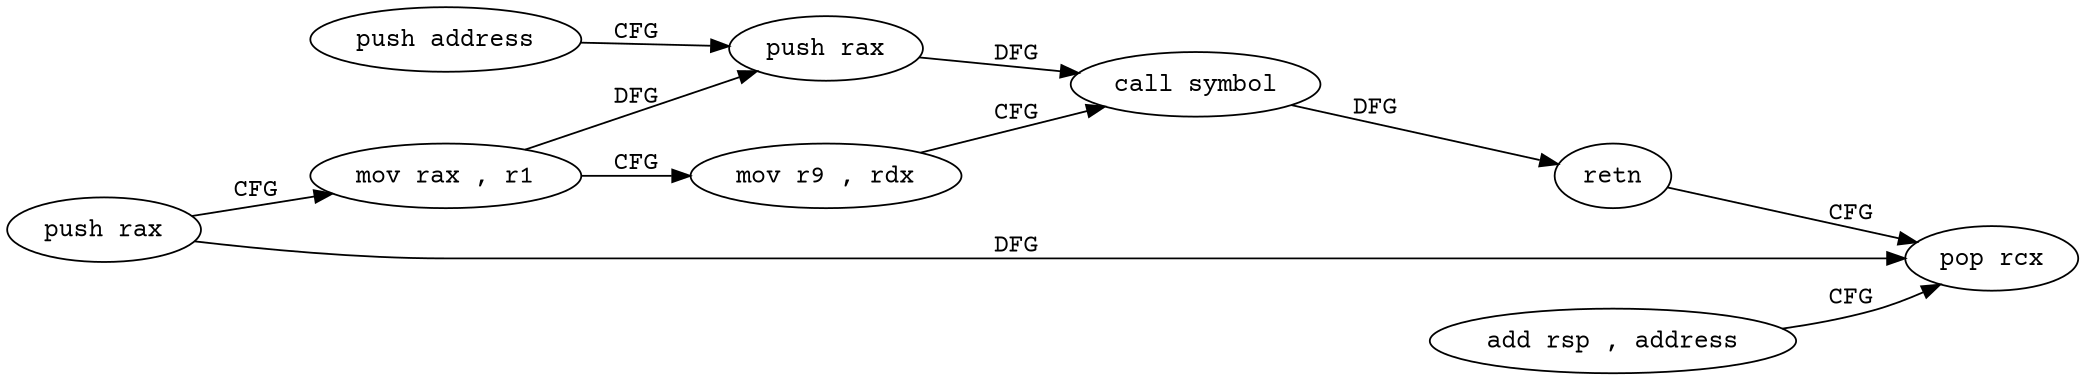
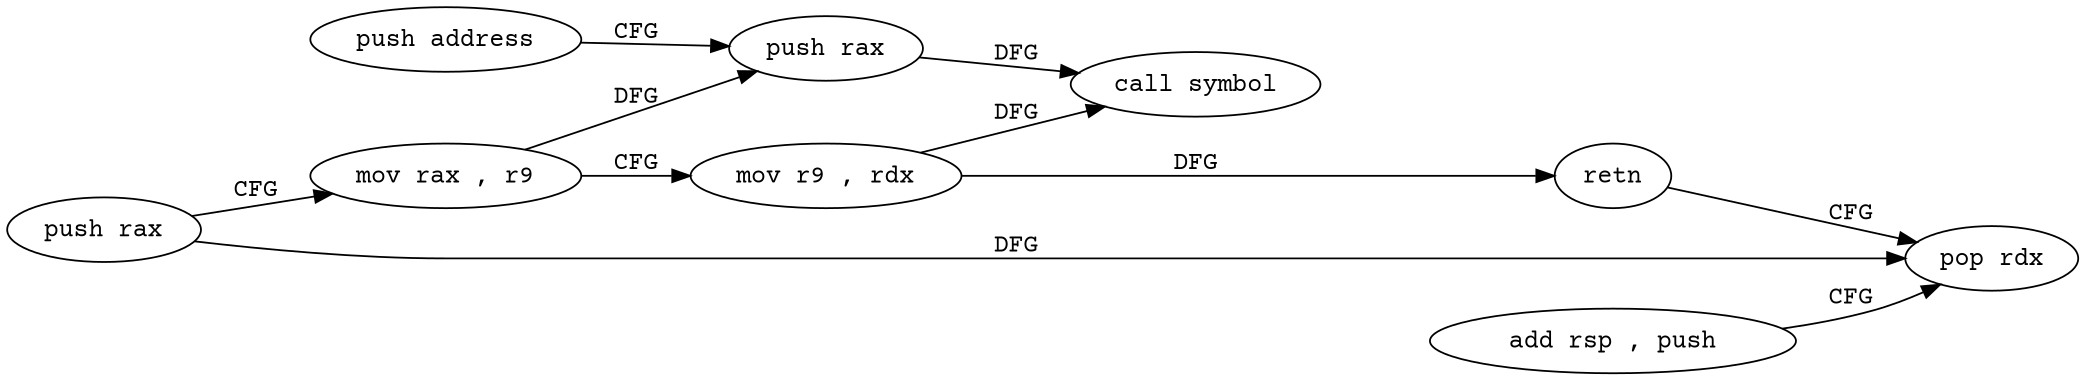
edge "mov r9 , rdx" -> "call symbol": label "CFG" -> "DFG"
edge "call symbol" -> "retn": now "mov r9 , rdx" -> "retn"
node "mov rax , r1": label "mov rax , r1" -> "mov rax , r9"
node "pop rcx": label "pop rcx" -> "pop rdx"
node "add rsp , address": label "add rsp , address" -> "add rsp , push"
